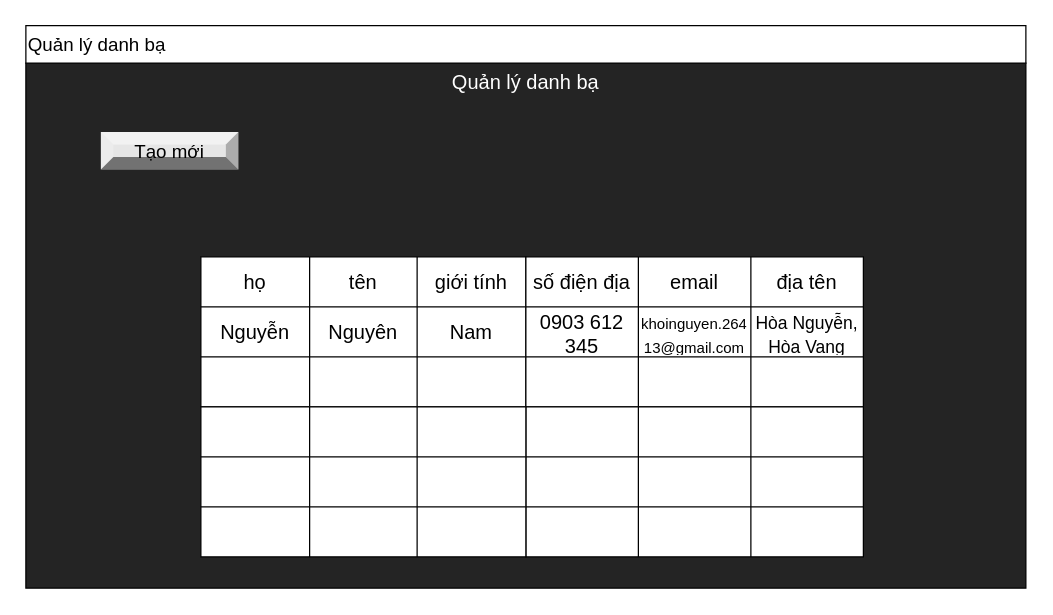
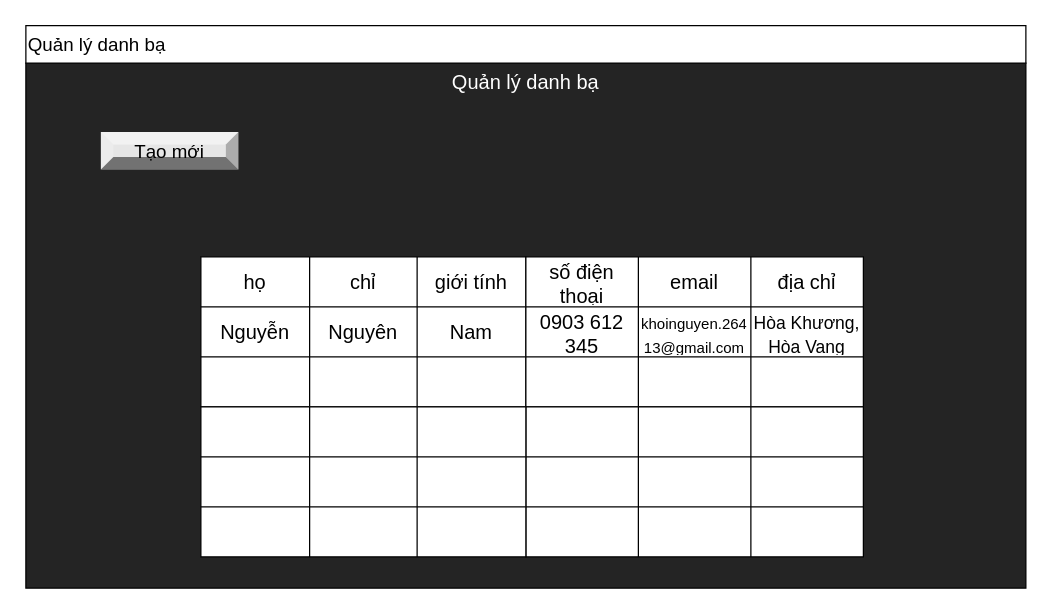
node "tên": label "tên" -> "chỉ"
node "số điện địa": label "số điện địa" -> "số điện thoại"
node "địa tên": label "địa tên" -> "địa chỉ"
node "Hòa Nguyễn, Hòa Vang": label "Hòa Nguyễn, Hòa Vang" -> "Hòa Khương, Hòa Vang"
